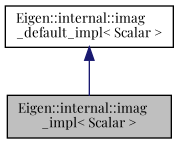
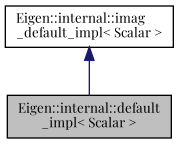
node "Eigen::internal::imag _impl< Scalar >": label "Eigen::internal::imag _impl< Scalar >" -> "Eigen::internal::default _impl< Scalar >"
